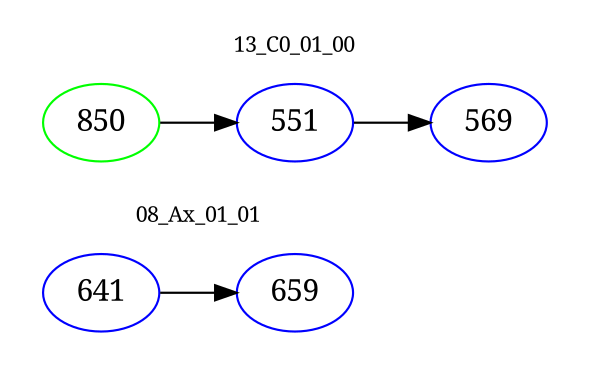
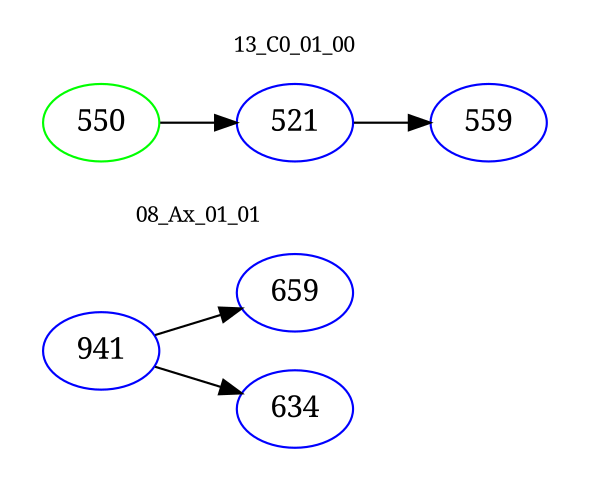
node "850": label "850" -> "550"
node "551": label "551" -> "521"
node "569": label "569" -> "559"
node "641": label "641" -> "941"
node "634": added
